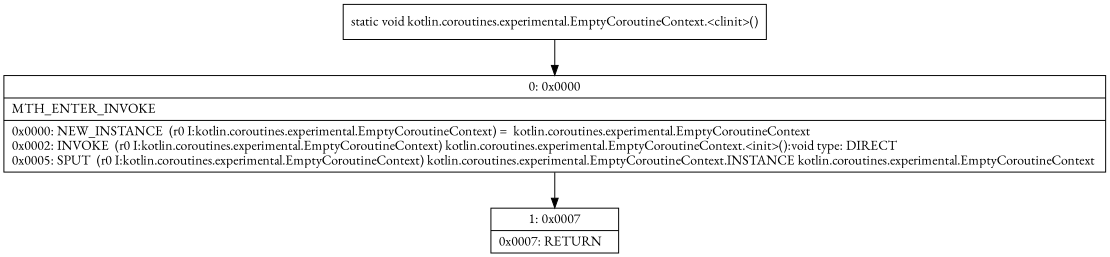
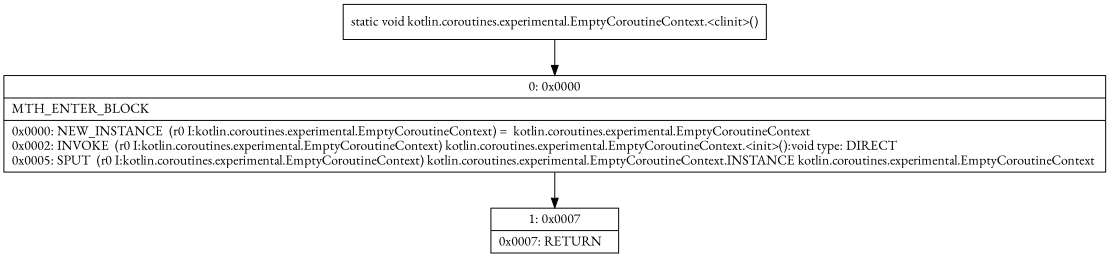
node "0: 0x0000": text "MTH_ENTER_INVOKE" -> "MTH_ENTER_BLOCK"
